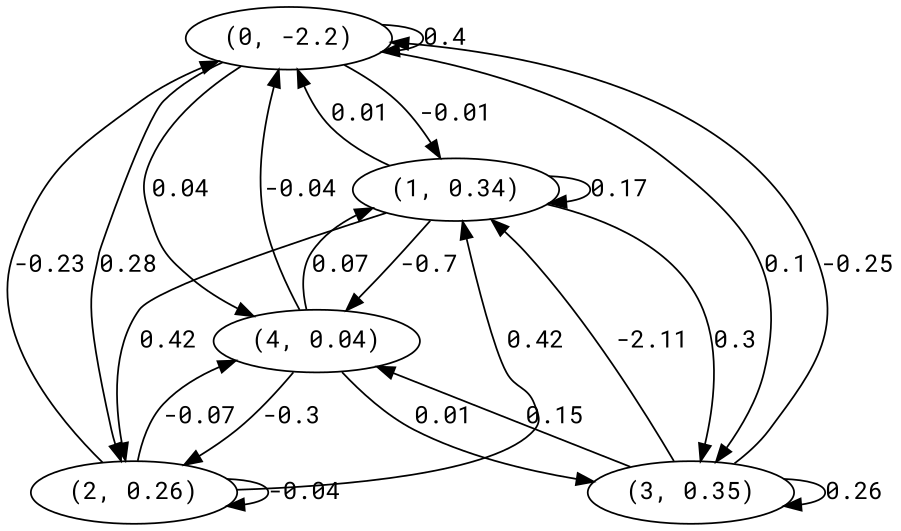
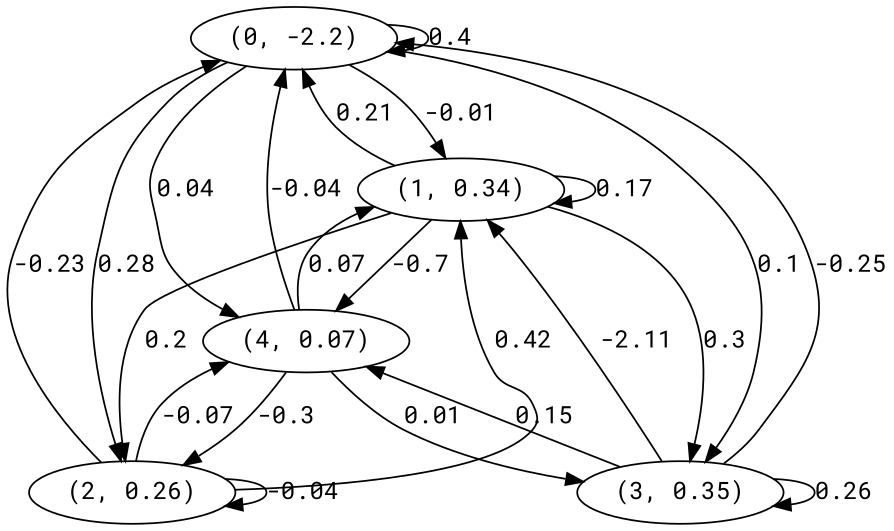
edge "(1, 0.34)" -> "(0, -2.2)": label "0.01" -> "0.21"
edge "(1, 0.34)" -> "(2, 0.26)": label "0.42" -> "0.2"
node "(4, 0.04)": label "(4, 0.04)" -> "(4, 0.07)"
